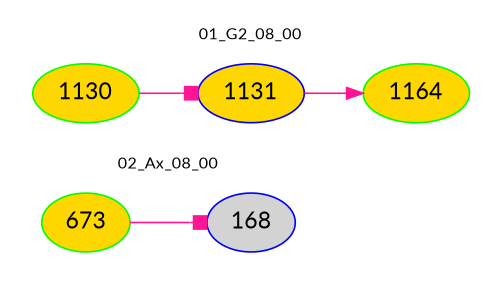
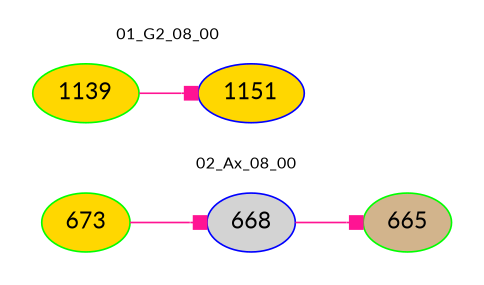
node "1130": label "1130" -> "1139"
node "1131": label "1131" -> "1151"
node "1164": removed
node "168": label "168" -> "668"
node "665": added
